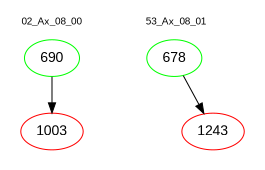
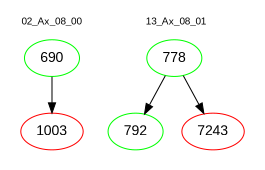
cluster "53_Ax_08_01": label "53_Ax_08_01" -> "13_Ax_08_01"
node "678": label "678" -> "778"
node "792": added
node "1243": label "1243" -> "7243"
